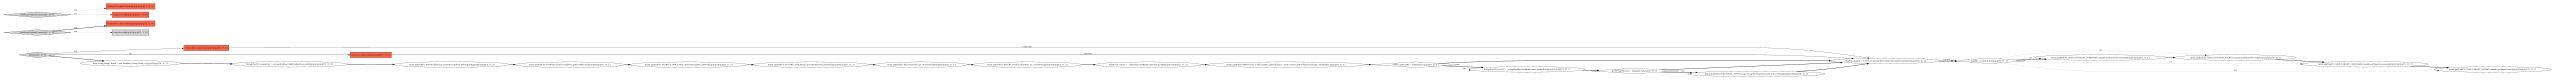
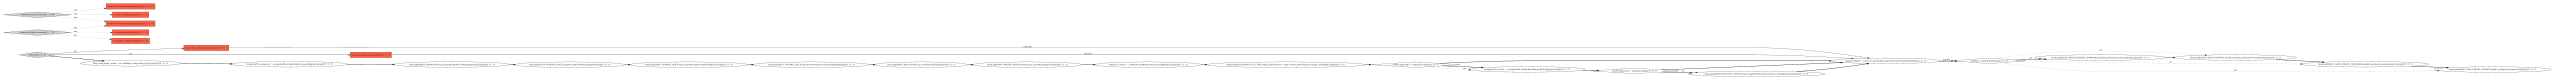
edge "sendAttachVolumeCommand['1', '0', '0']" -> "VolumeVO volumeToAttach@@@2@@@['1', '1', '0']": added, label "true"
edge "sendAttachVolumeCommand['0', '1', '0']" -> "VolumeVO volumeToAttach@@@2@@@['1', '1', '0']": style bold -> dotted
node "Long deviceId@@@2@@@['0', '1', '0']": fillcolor lightgray -> tomato
node "UserVmVO vm@@@2@@@['0', '1', '0']": added
